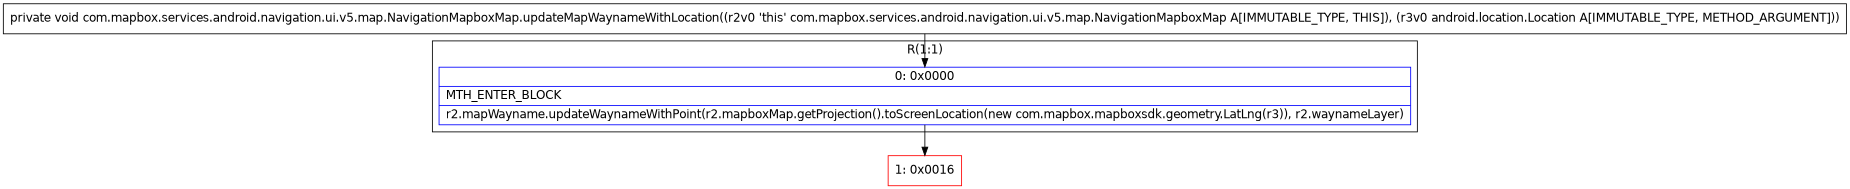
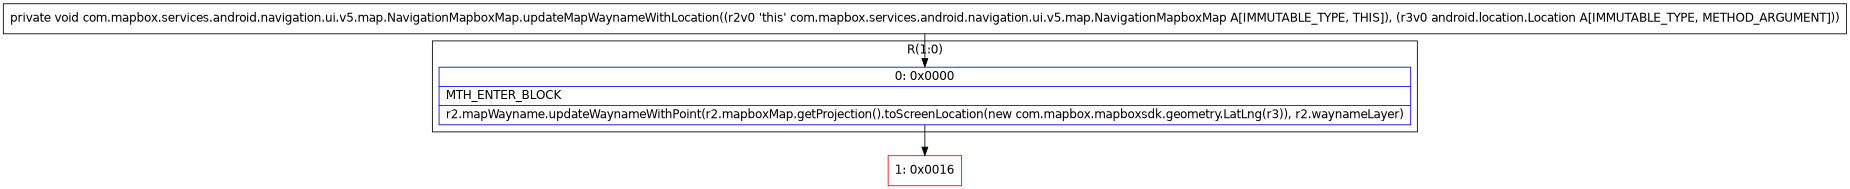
cluster "R(1:1)": label "R(1:1)" -> "R(1:0)"
